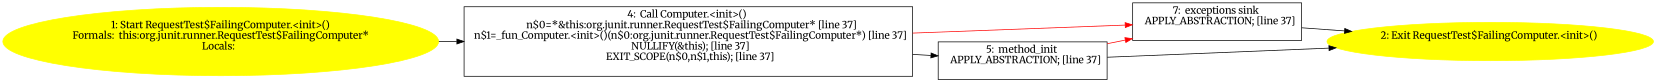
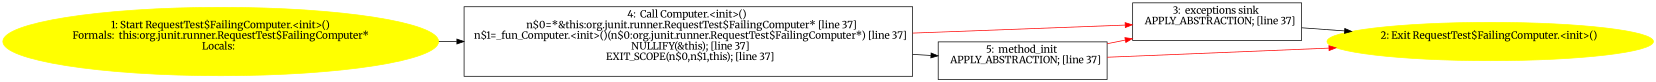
node "7:  exceptions sink APPLY_ABSTRACTION; [line 37]": label "7:  exceptions sink APPLY_ABSTRACTION; [line 37]" -> "3:  exceptions sink APPLY_ABSTRACTION; [line 37]"
edge "5:  method_init APPLY_ABSTRACTION; [line 37]" -> "2: Exit RequestTest$FailingComputer.<init>()": color black -> red
